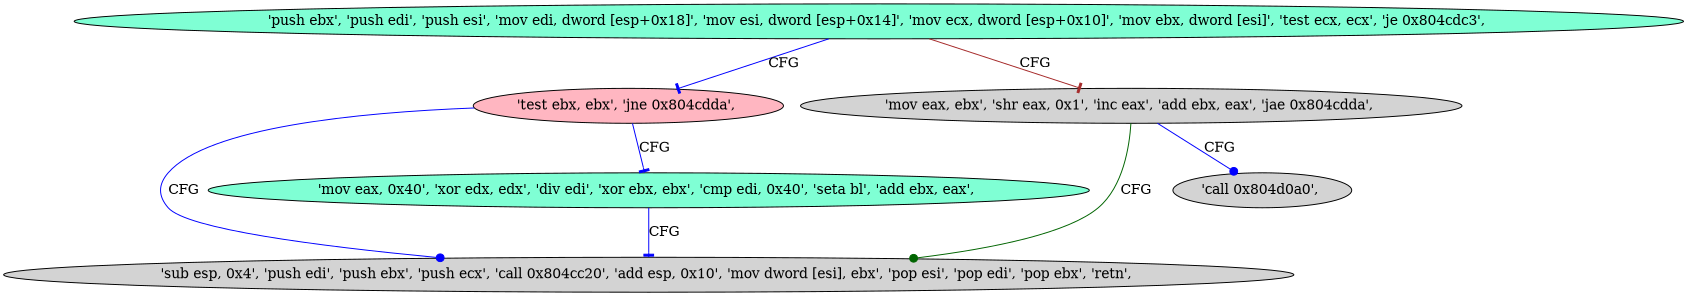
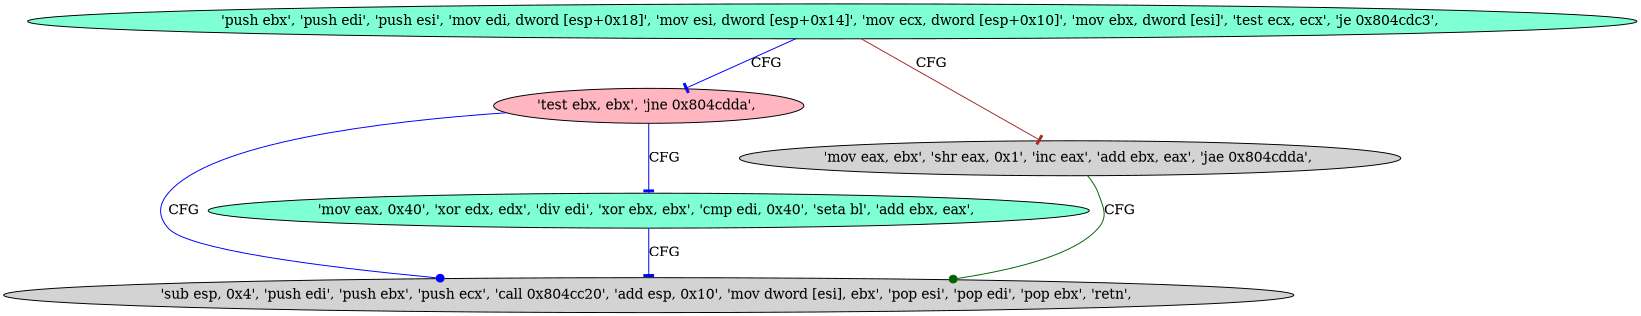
node "'call 0x804d0a0',": removed
